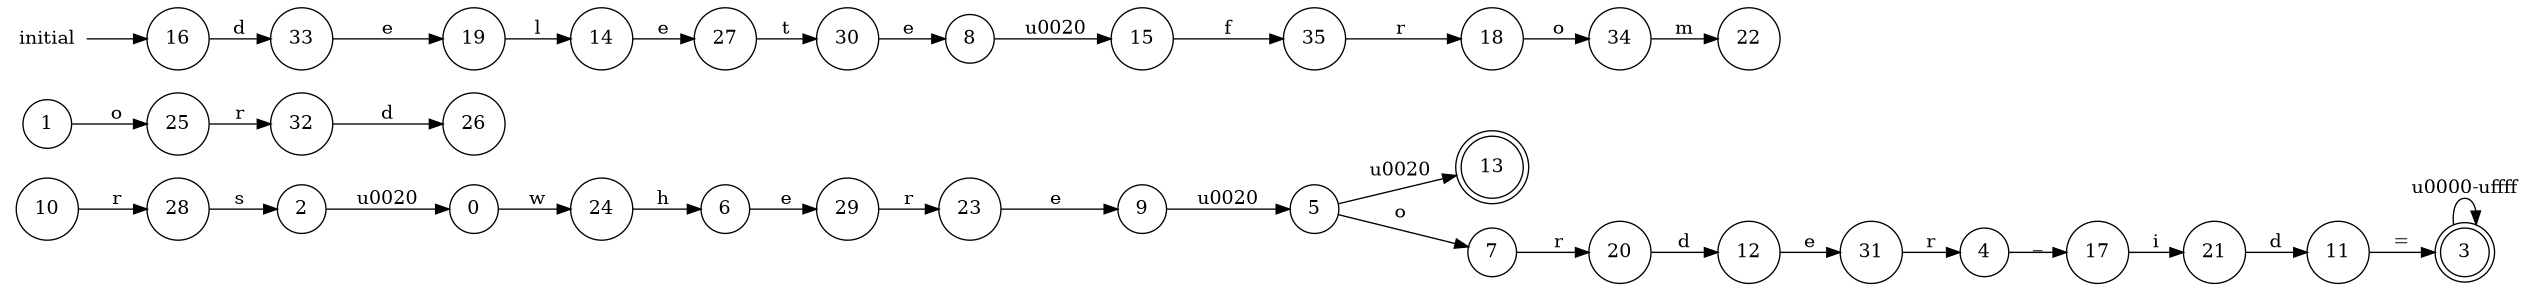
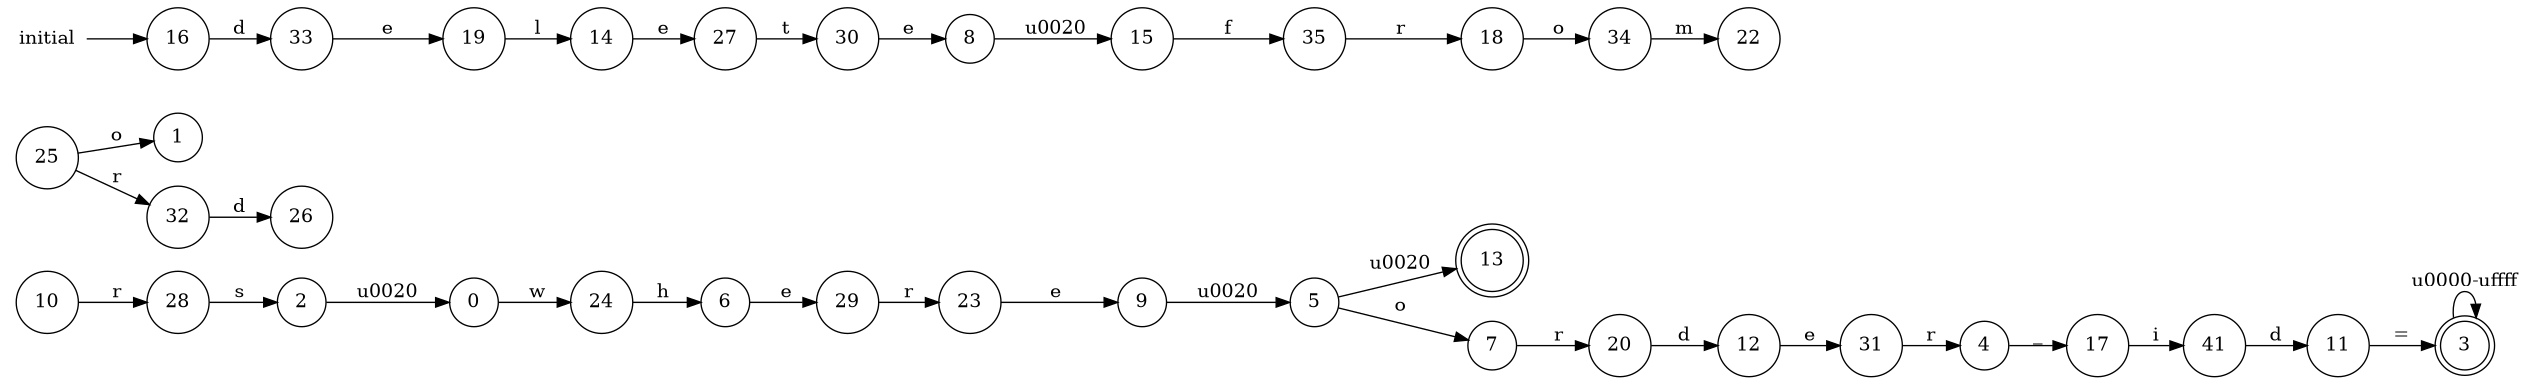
edge "1" -> "25": reversed
node "21": label "21" -> "41"
